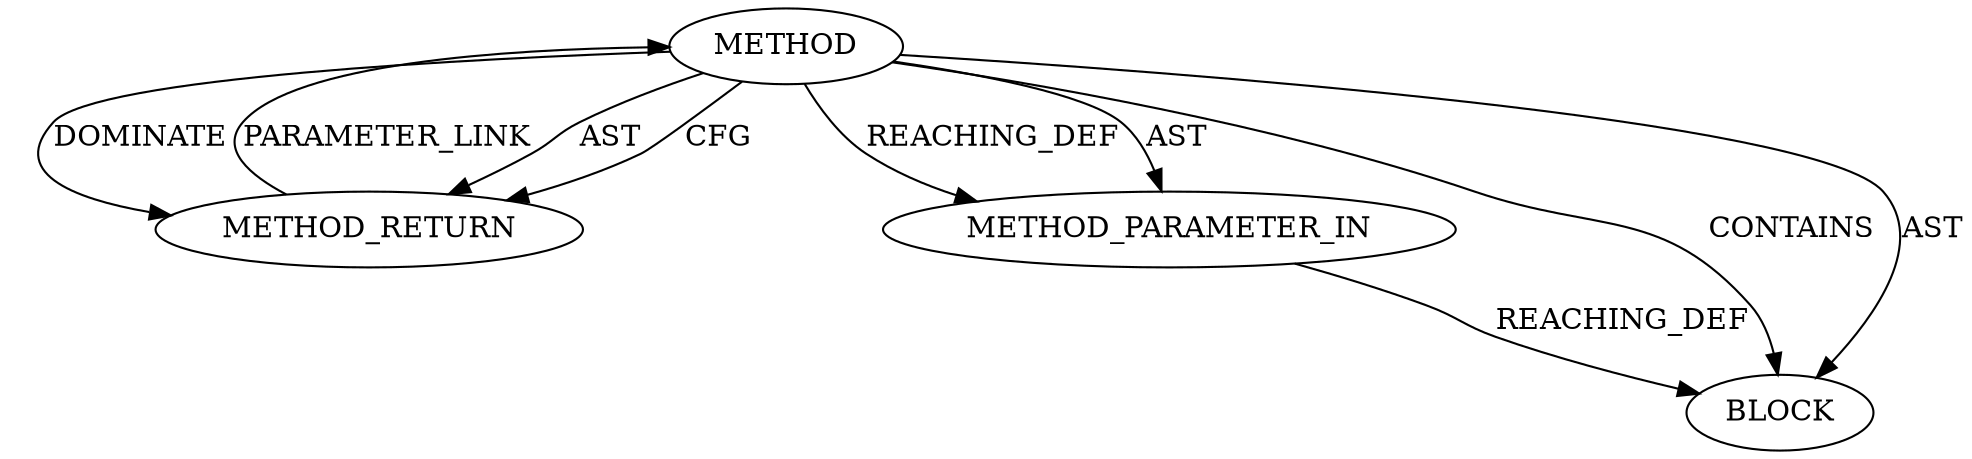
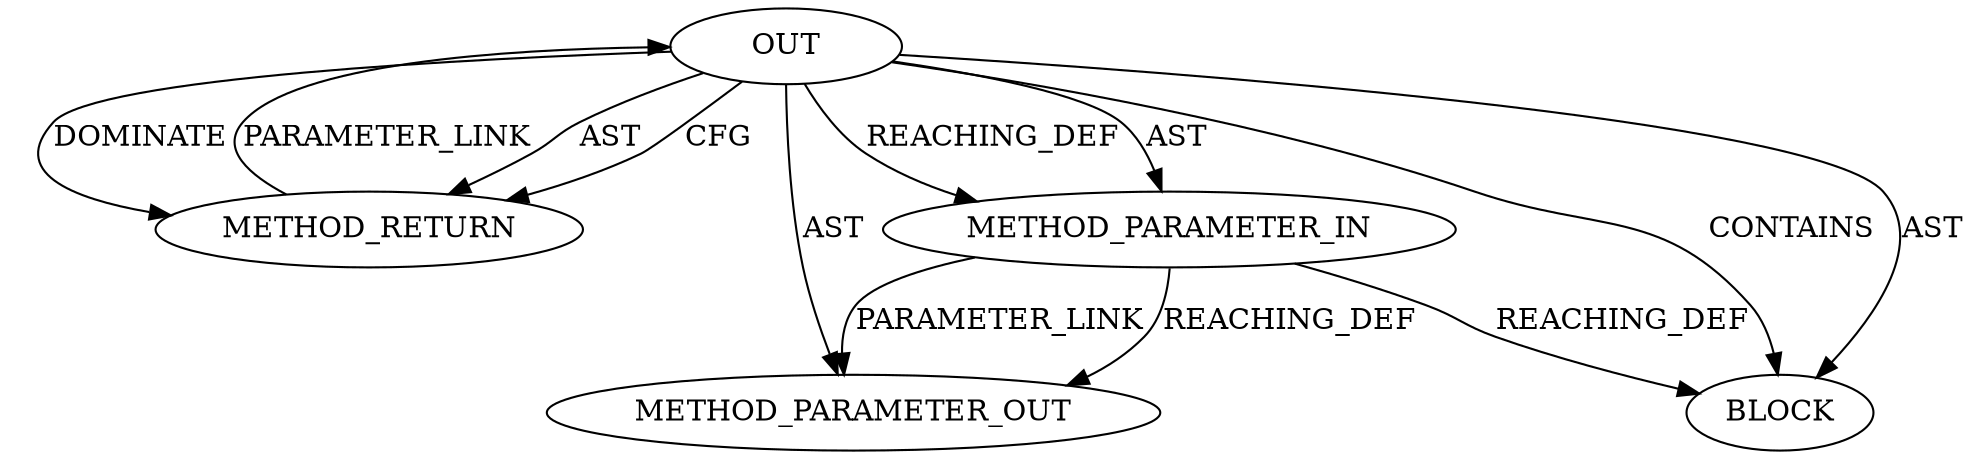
node "METHOD": label "METHOD" -> "OUT"
node "METHOD_PARAMETER_OUT": added
